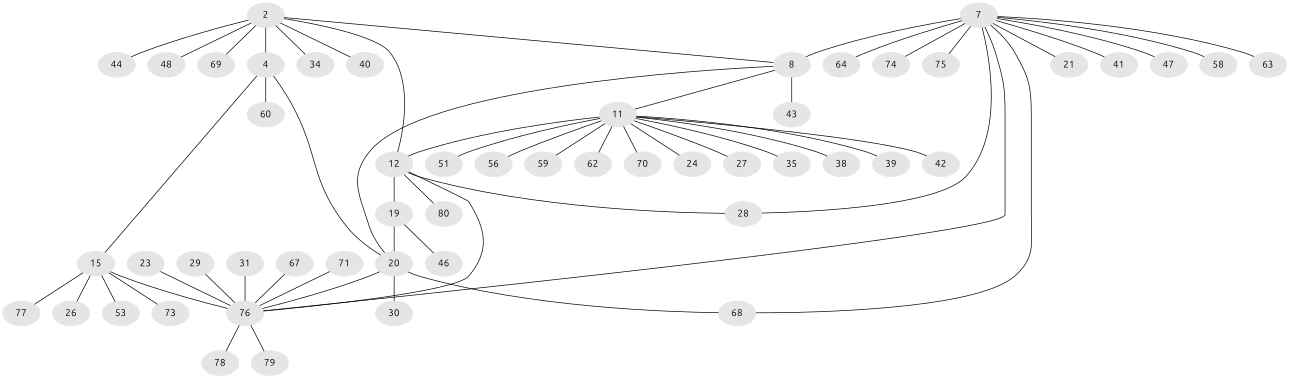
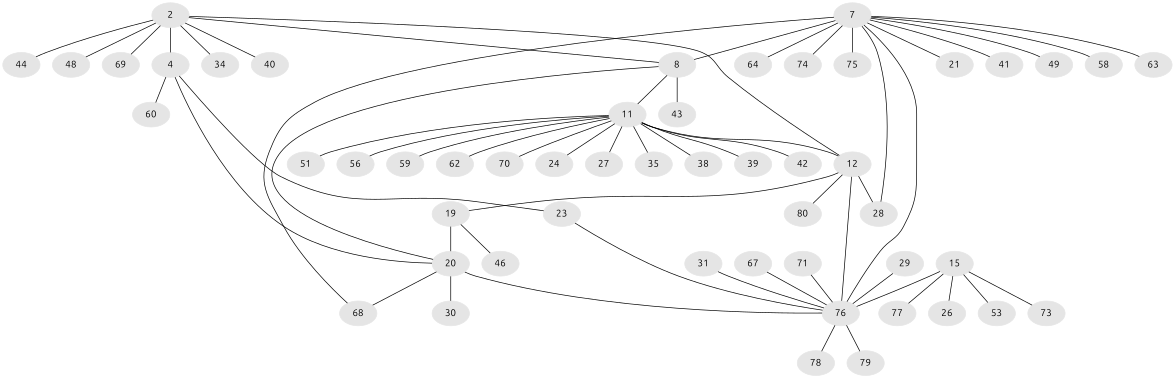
node "47": label "47" -> "49"
edge "4" -- "15": now "4" -- "23"
